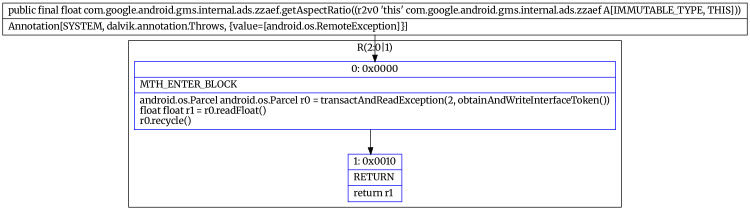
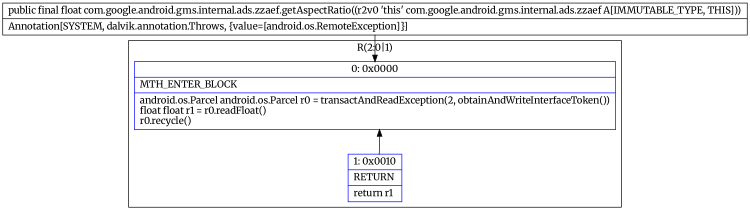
edge "0: 0x0000" -> "1: 0x0010": reversed
